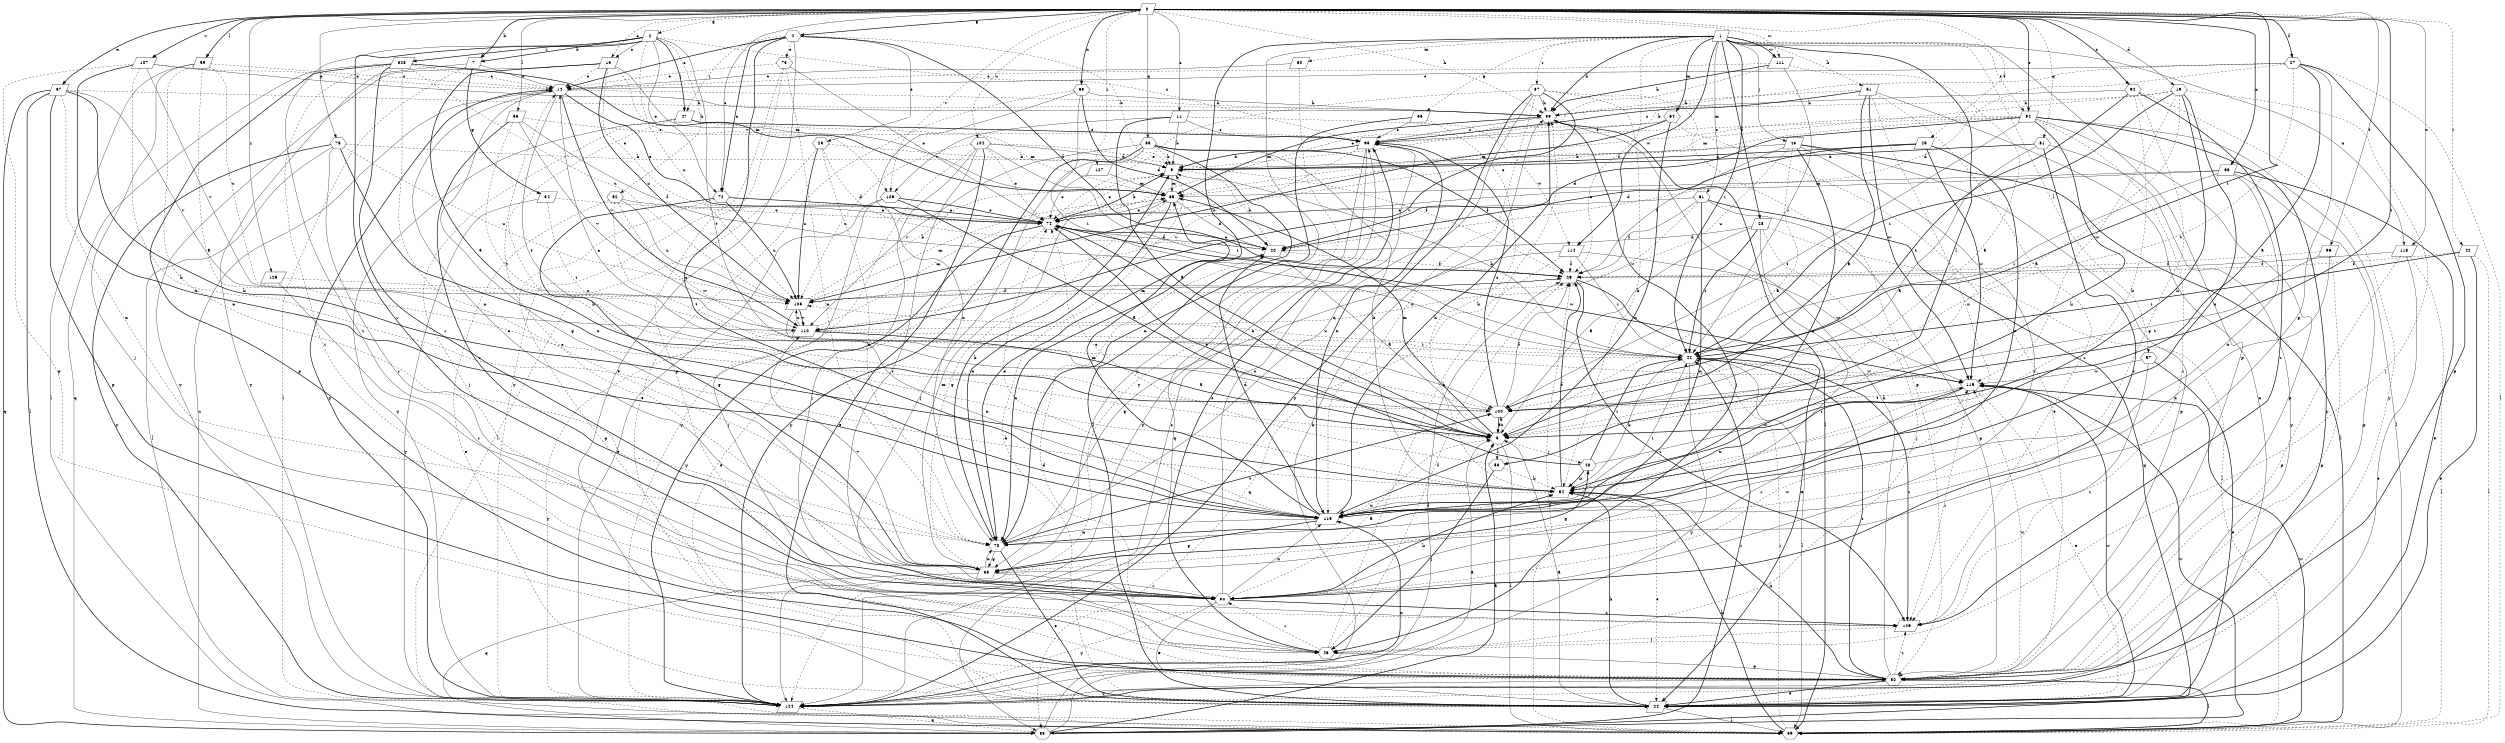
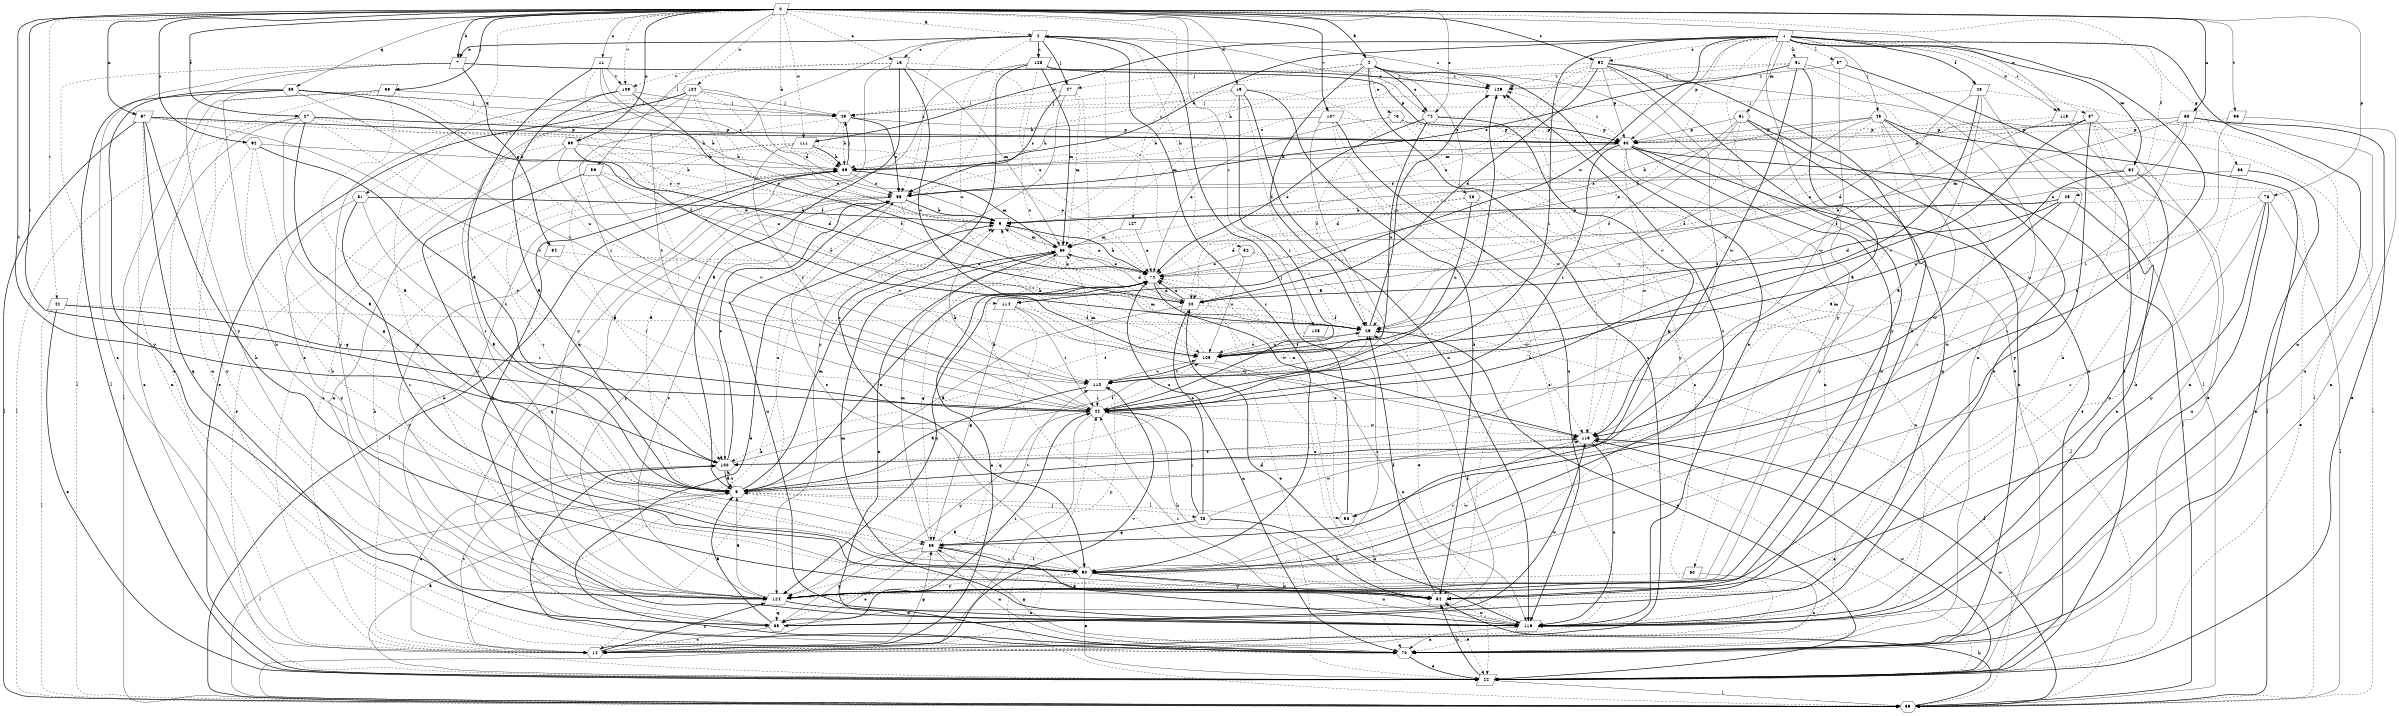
node "328": label "328" -> "128"
node "45": shape parallelogram -> hexagon
edge "96" -> "29": now "73" -> "29"
edge "85" -> "14": label "u" -> "c"
edge "92" -> "129": now "7" -> "129"
edge "109" -> "124": label "e" -> "y"
edge "51" -> "24": now "51" -> "70"
edge "35" -> "48": reversed
edge "58" -> "49": now "58" -> "2"
